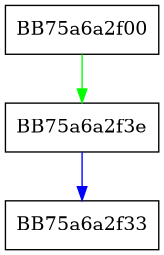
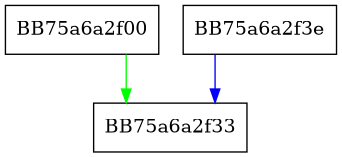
edge "BB75a6a2f00" -> "BB75a6a2f3e": now "BB75a6a2f00" -> "BB75a6a2f33"
